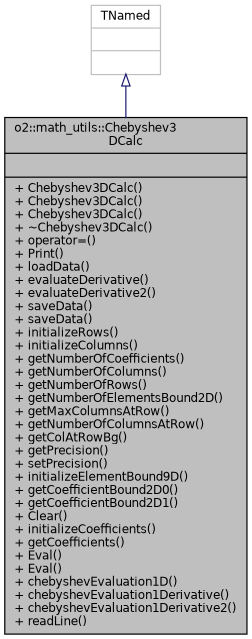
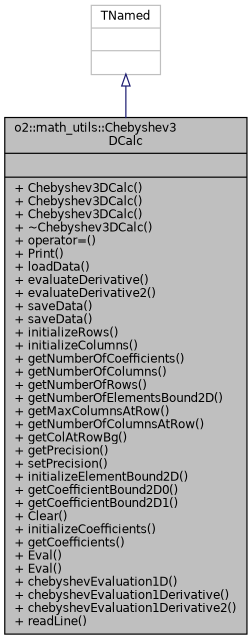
node "o2::math_utils::Chebyshev3": text "+ initializeElementBound9D()" -> "+ initializeElementBound2D()"
